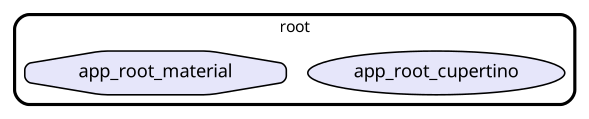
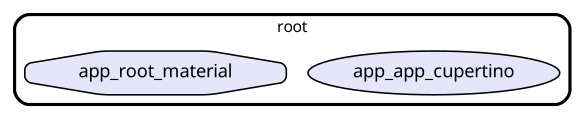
node "app_root_cupertino": label "app_root_cupertino" -> "app_app_cupertino"
